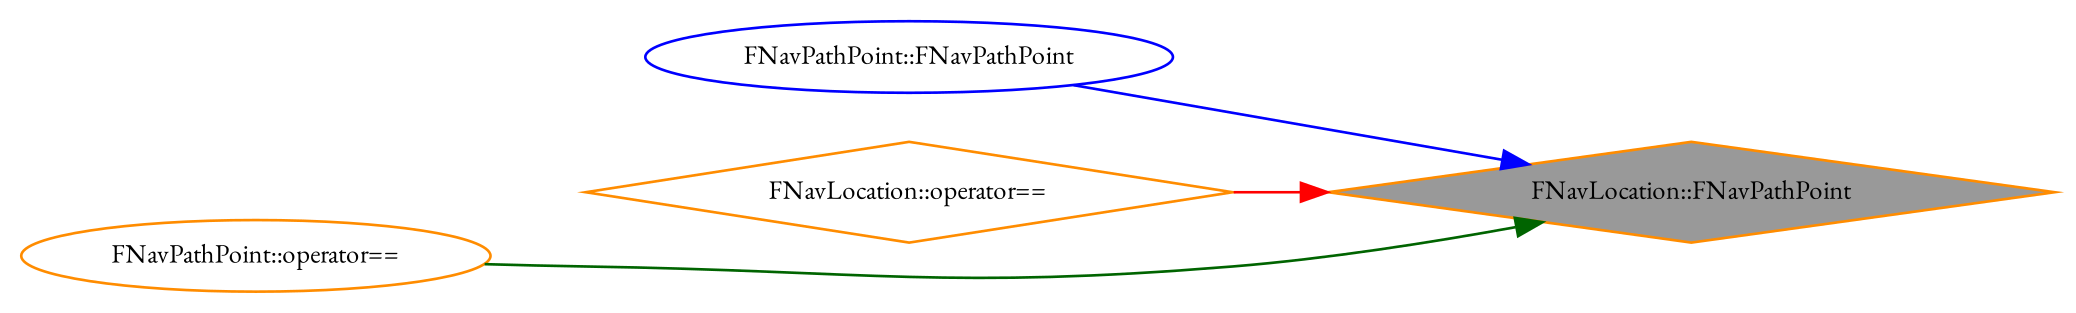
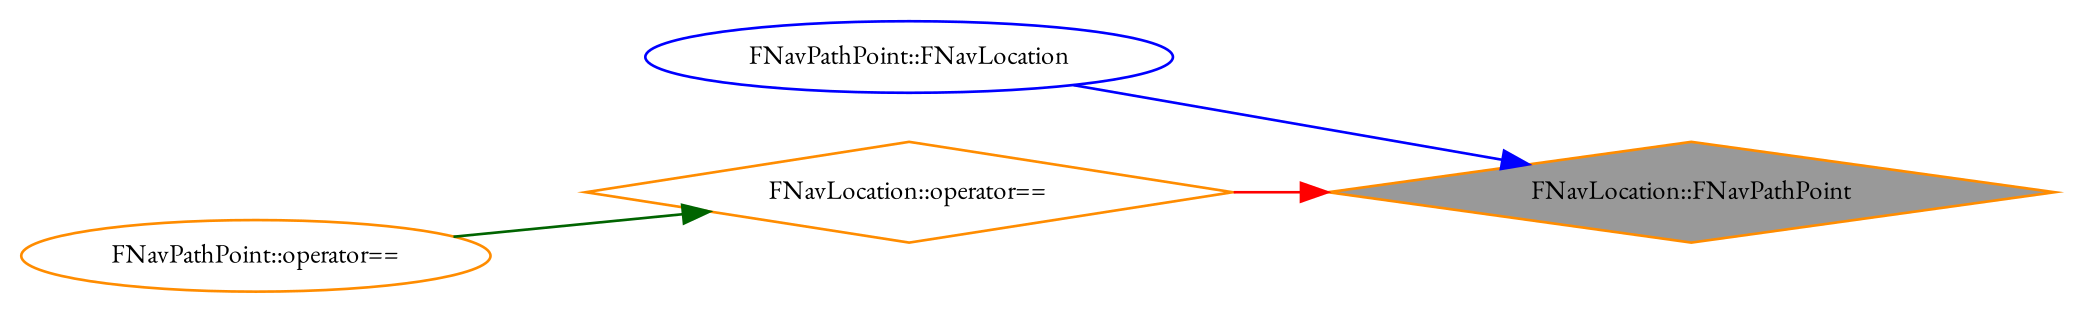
node "FNavPathPoint::FNavPathPoint": label "FNavPathPoint::FNavPathPoint" -> "FNavPathPoint::FNavLocation"
edge "FNavPathPoint::operator==" -> "FNavLocation::FNavPathPoint": now "FNavPathPoint::operator==" -> "FNavLocation::operator=="
